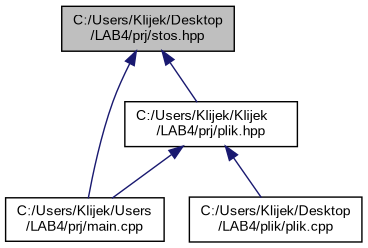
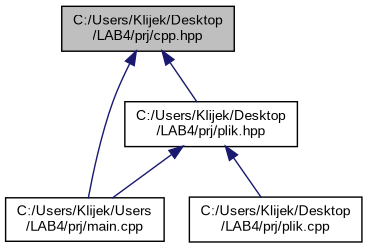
node "C:/Users/Klijek/Desktop /LAB4/prj/stos.hpp": label "C:/Users/Klijek/Desktop /LAB4/prj/stos.hpp" -> "C:/Users/Klijek/Desktop /LAB4/prj/cpp.hpp"
node "C:/Users/Klijek/Klijek /LAB4/prj/plik.hpp": label "C:/Users/Klijek/Klijek /LAB4/prj/plik.hpp" -> "C:/Users/Klijek/Desktop /LAB4/prj/plik.hpp"
node "C:/Users/Klijek/Desktop /LAB4/plik/plik.cpp": label "C:/Users/Klijek/Desktop /LAB4/plik/plik.cpp" -> "C:/Users/Klijek/Desktop /LAB4/prj/plik.cpp"
